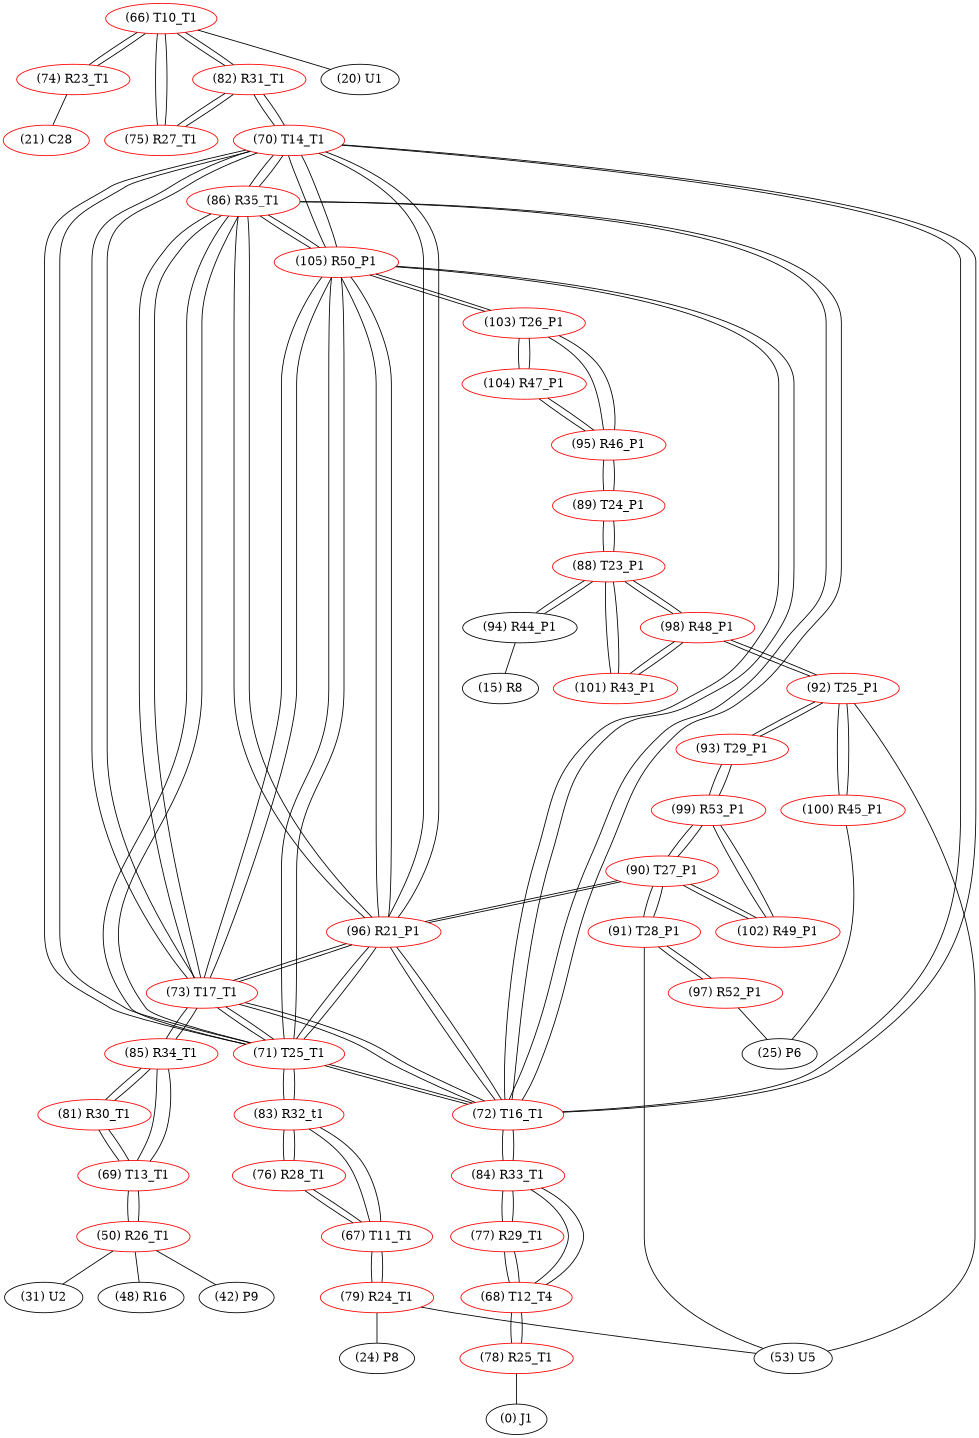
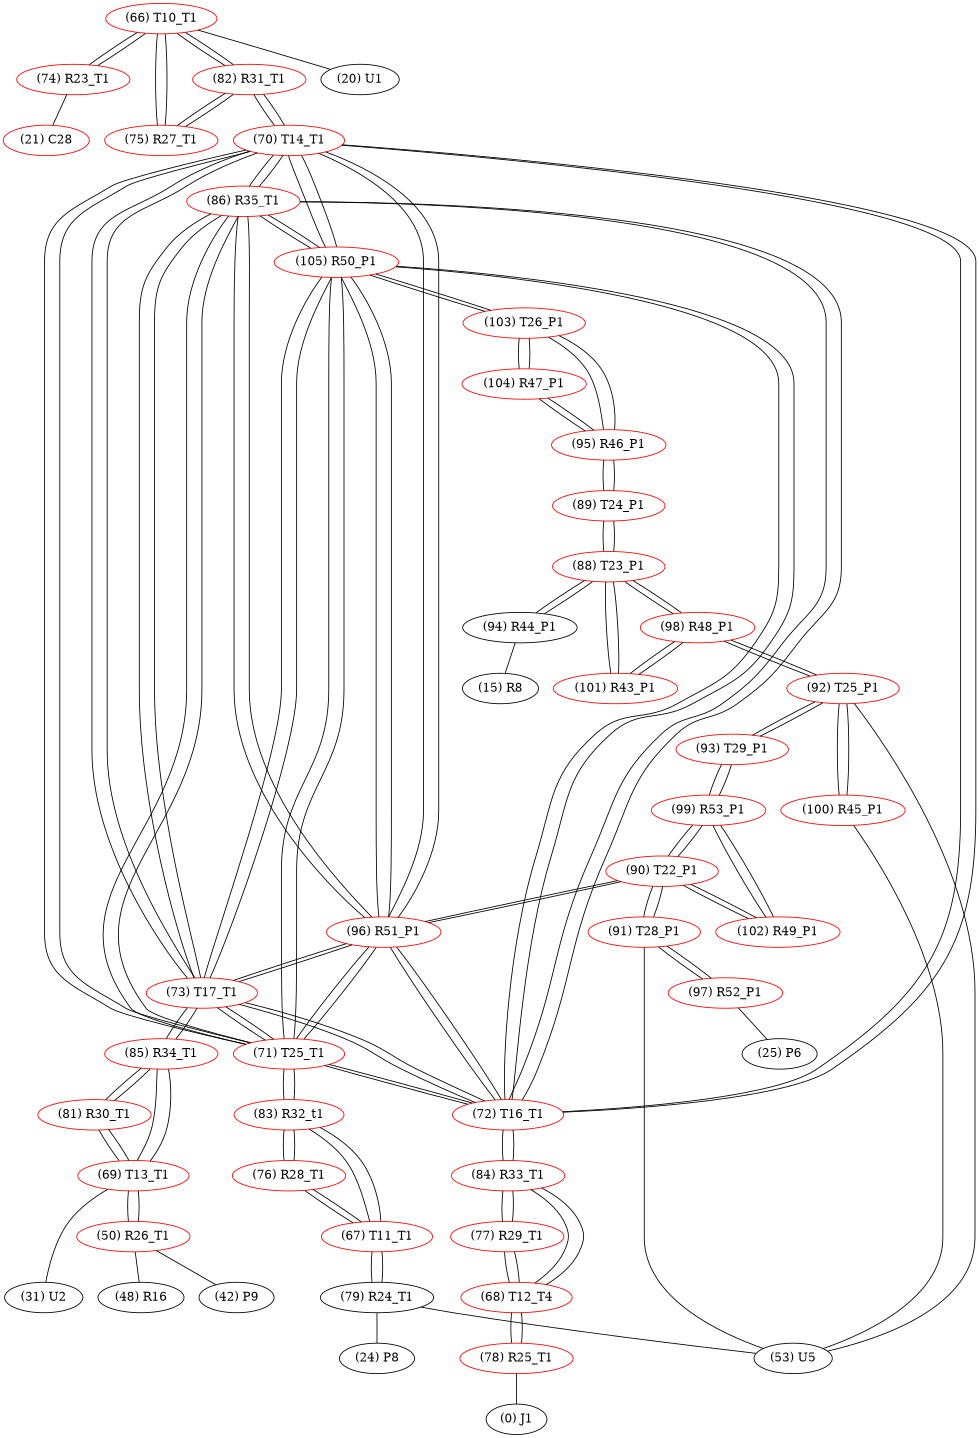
node "(90) T27_P1": label "(90) T27_P1" -> "(90) T22_P1"
node "(96) R21_P1": label "(96) R21_P1" -> "(96) R51_P1"
edge "(100) R45_P1" -- "(25) P6": now "(100) R45_P1" -- "(53) U5"
edge "(50) R26_T1" -- "(31) U2": now "(69) T13_T1" -- "(31) U2"
node "(79) R24_T1": color red -> black
